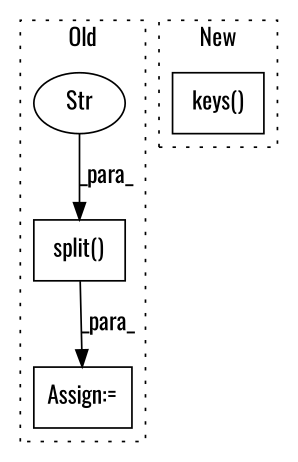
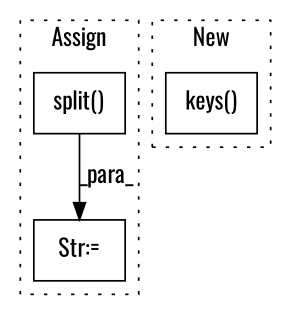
cluster "Old": label "Old" -> "Assign"
node "Str": removed
node "Assign:=": label "Assign:=" -> "Str:="
